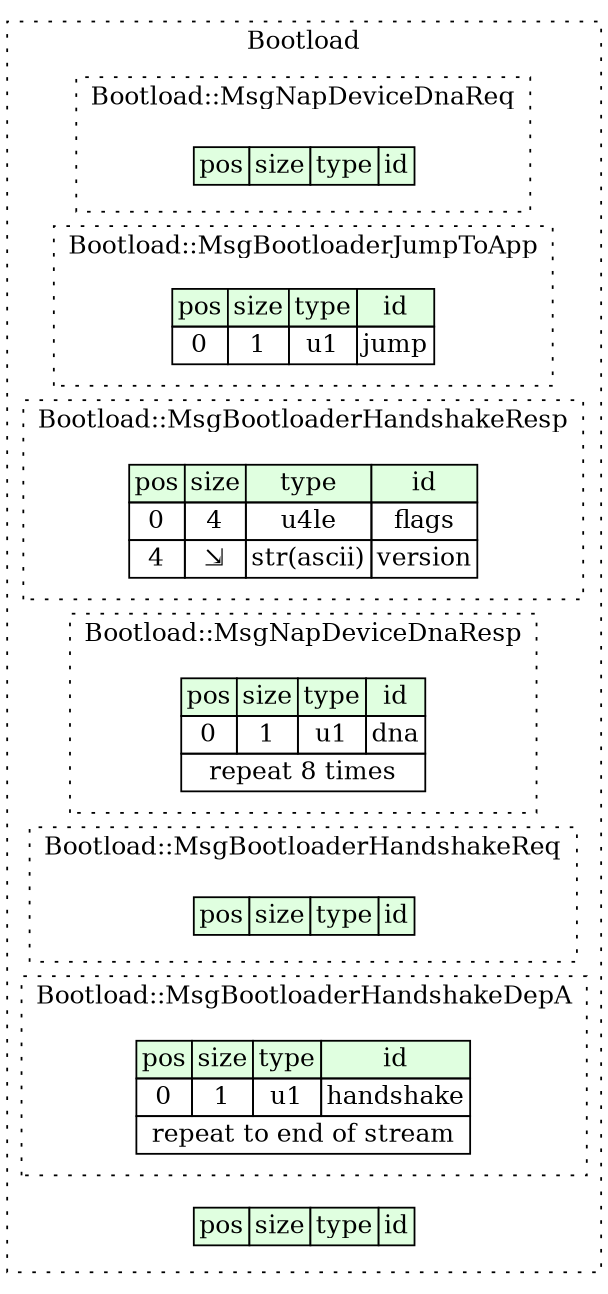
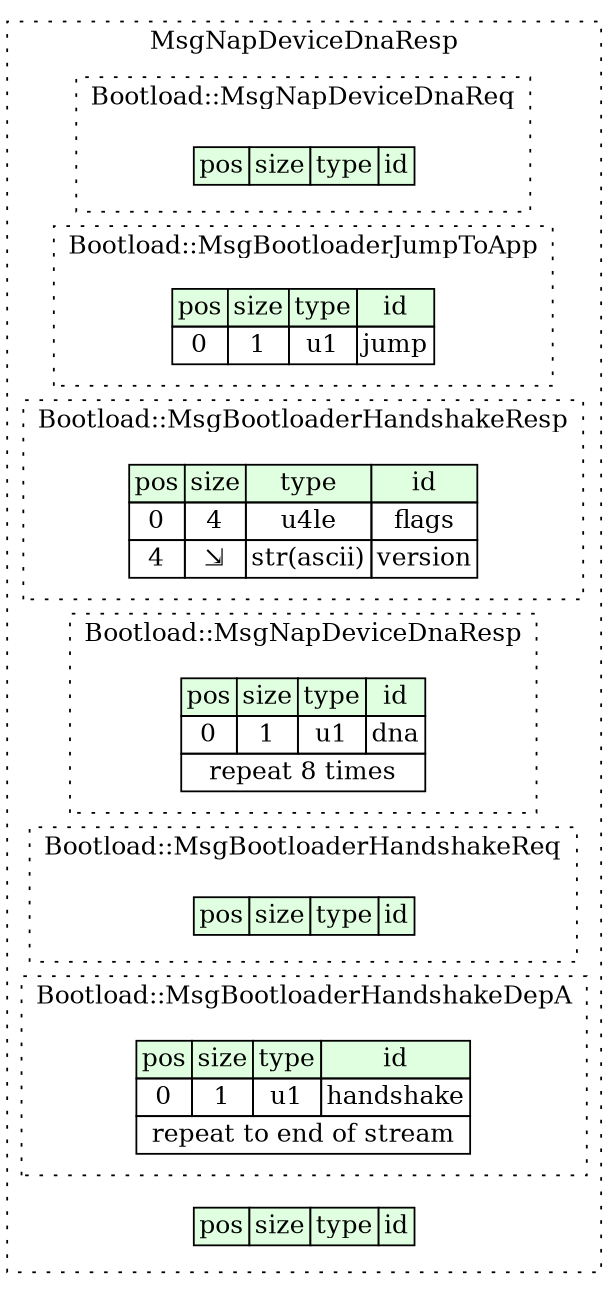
cluster "Bootload": label "Bootload" -> "MsgNapDeviceDnaResp"
